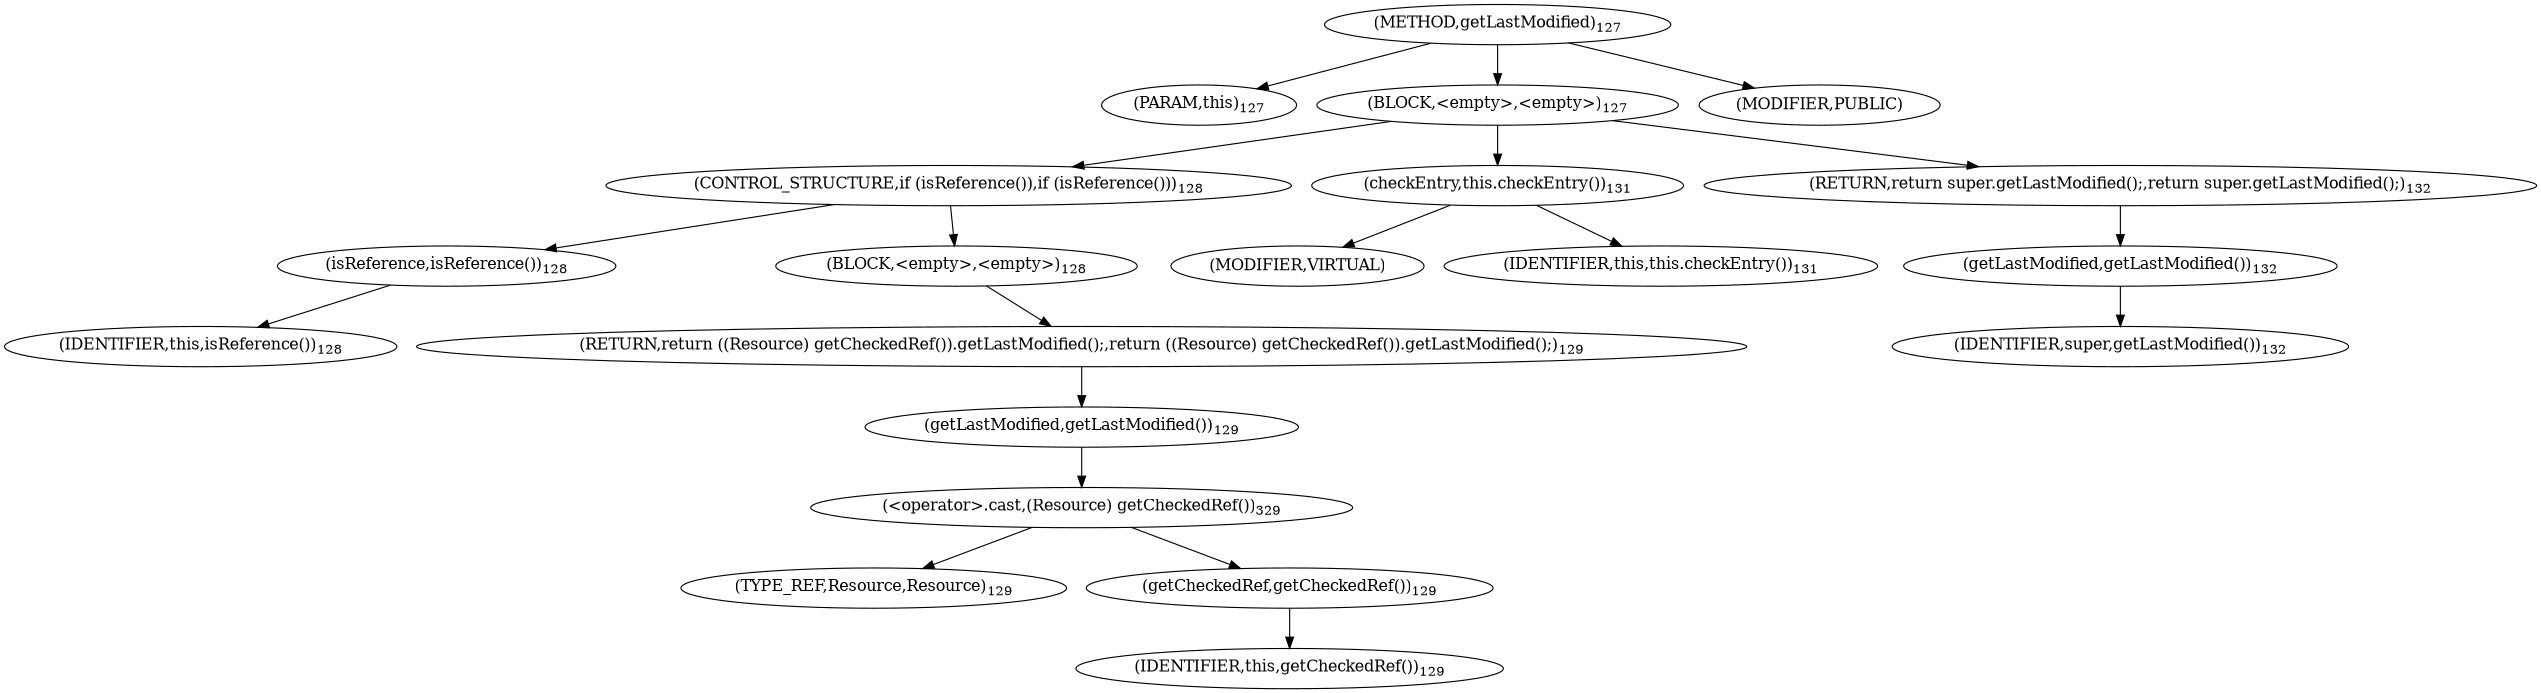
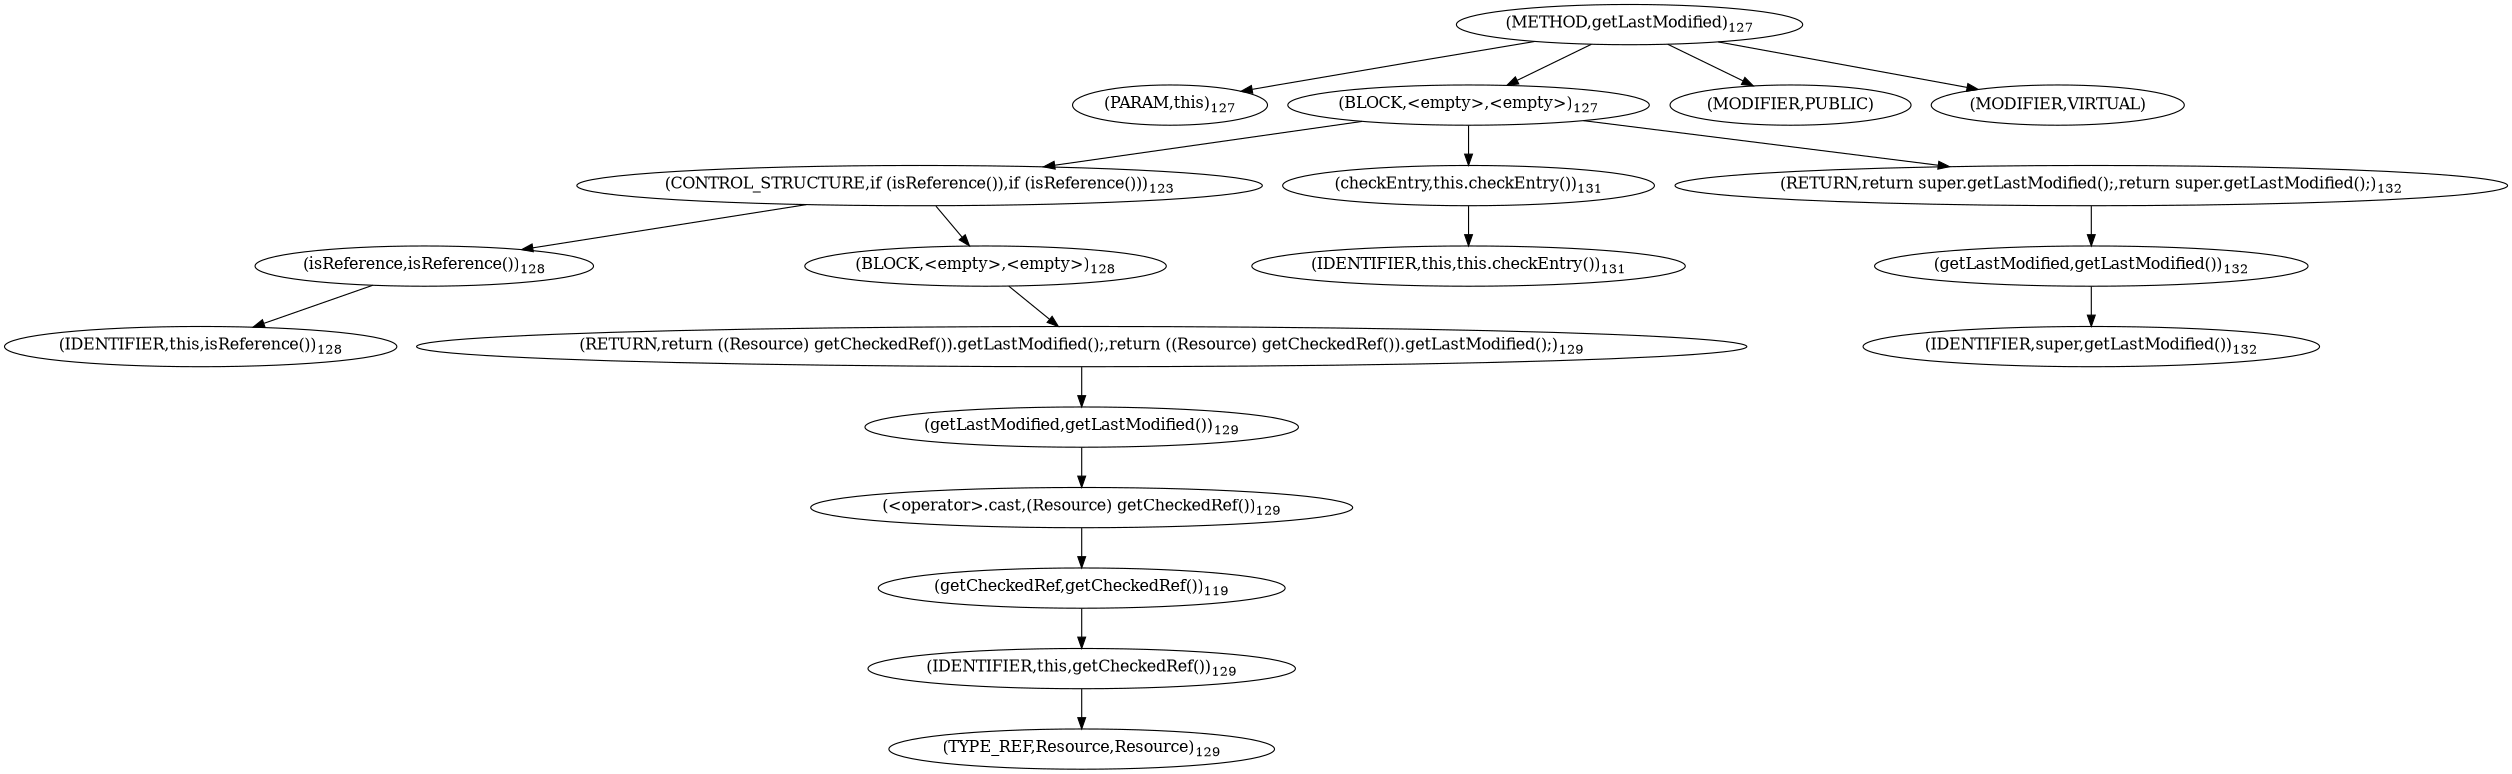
node "(CONTROL_STRUCTURE,if (isReference()),if (isReference()))": text "128" -> "123"
edge "(checkEntry,this.checkEntry())" -> "(MODIFIER,VIRTUAL)": now "(METHOD,getLastModified)" -> "(MODIFIER,VIRTUAL)"
node "(<operator>.cast,(Resource) getCheckedRef())": text "329" -> "129"
edge "(<operator>.cast,(Resource) getCheckedRef())" -> "(TYPE_REF,Resource,Resource)": now "(IDENTIFIER,this,getCheckedRef())" -> "(TYPE_REF,Resource,Resource)"
node "(getCheckedRef,getCheckedRef())": text "129" -> "119"
